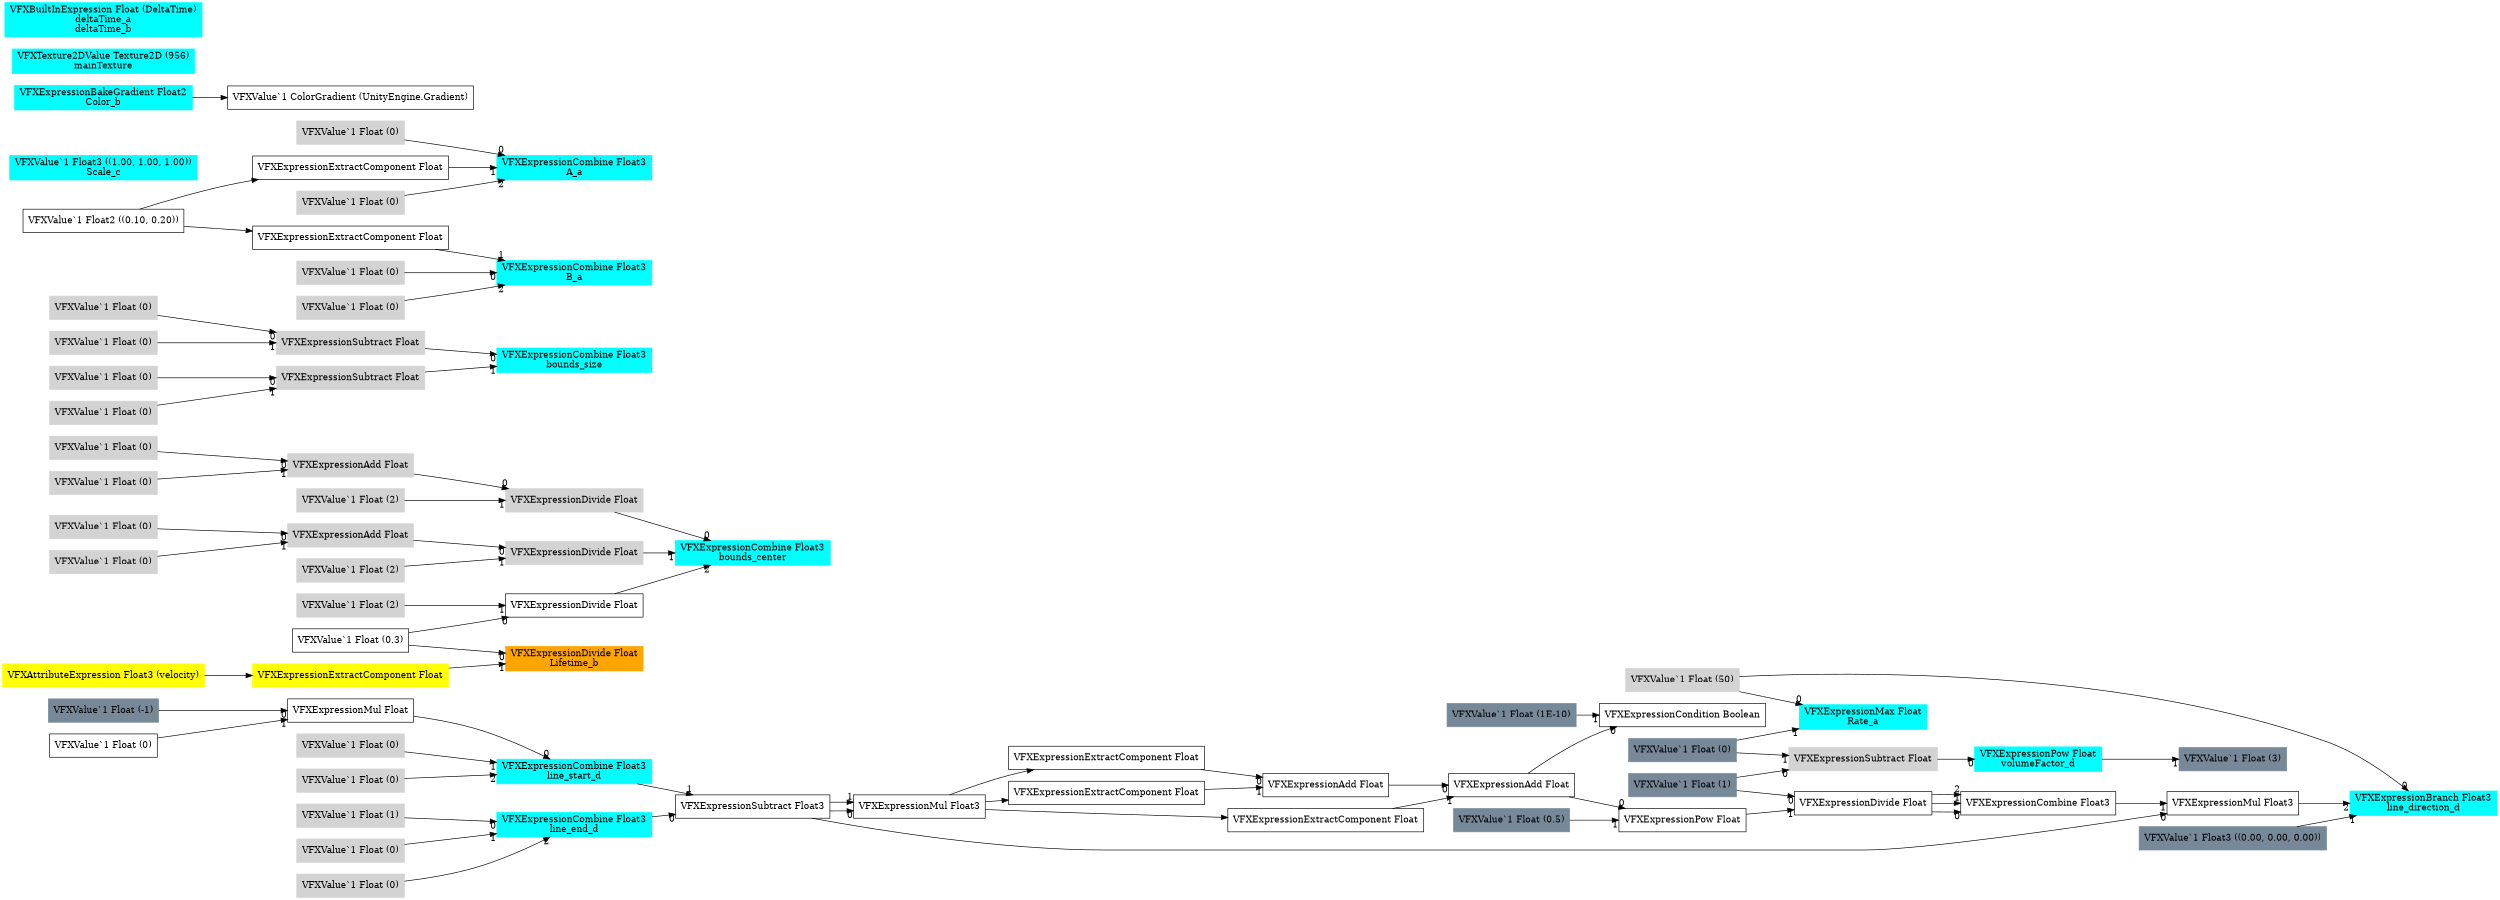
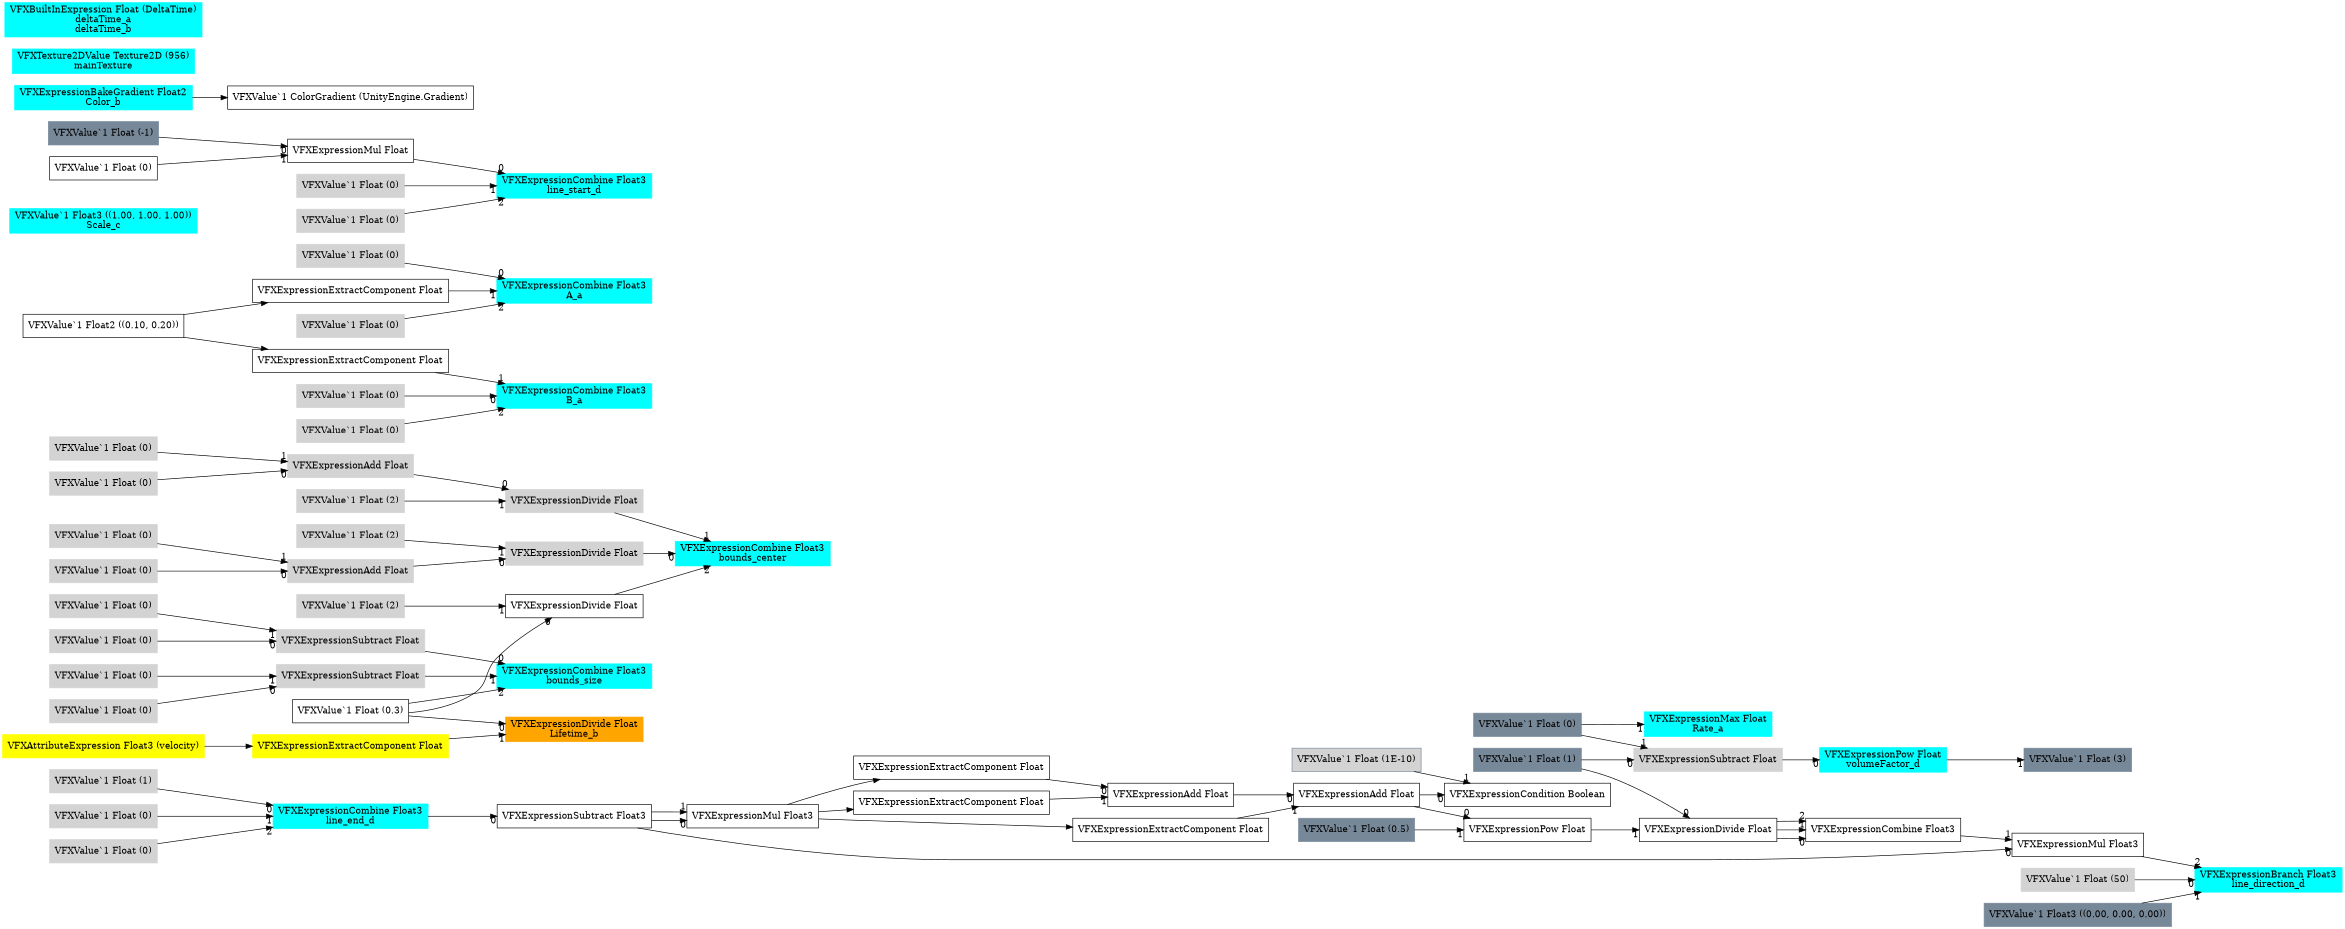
edge "VFXValue`1 Float (0.3)" -> "VFXExpressionCombine Float3 bounds_size": added
edge "VFXValue`1 Float (50)" -> "VFXExpressionMax Float Rate_a": removed
node "VFXValue`1 Float (1E-10)": fillcolor lightslategray -> lightgray
edge "VFXExpressionCombine Float3 line_start_d" -> "VFXExpressionSubtract Float3": removed
